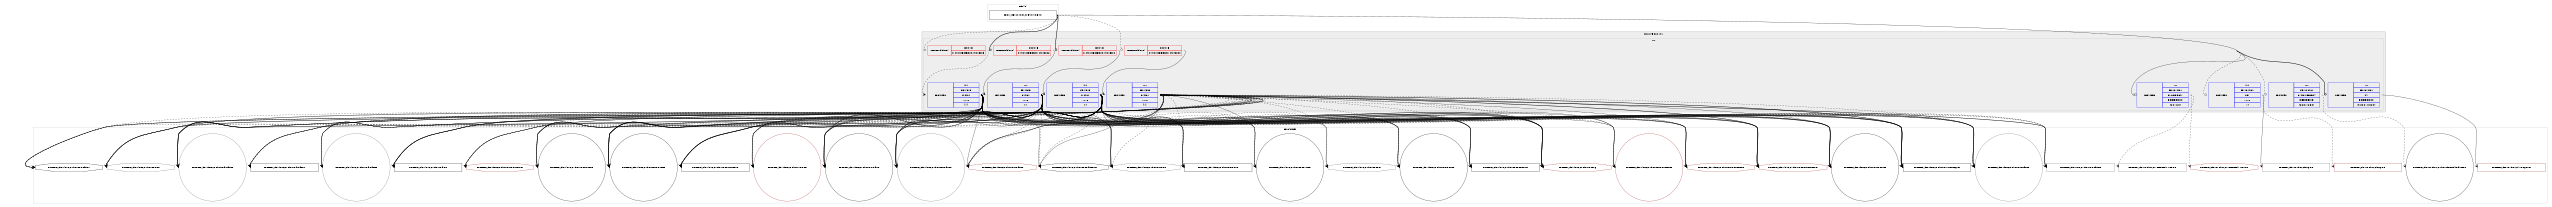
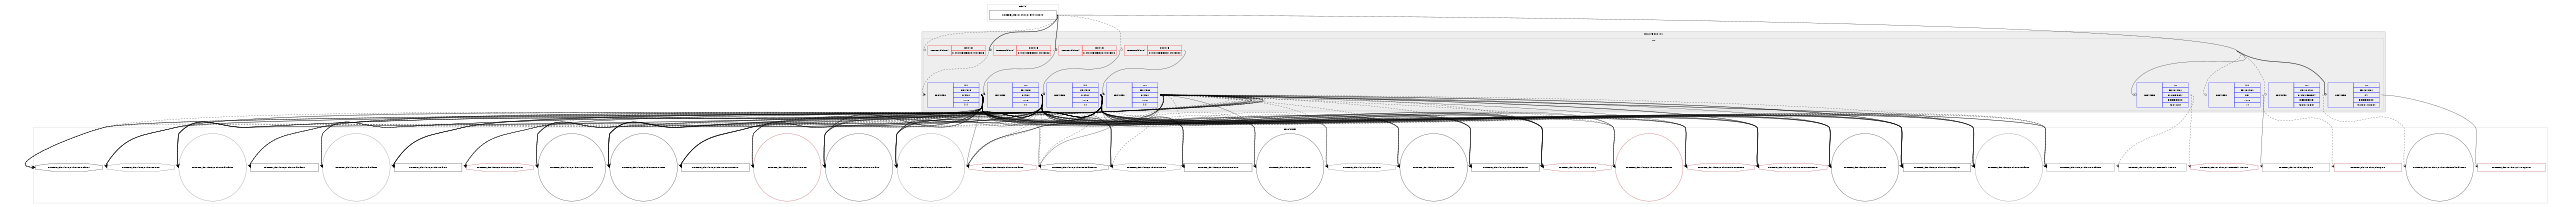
node "pack://dev-python/pyghmi-1.5.71": label "pack://dev-python/pyghmi-1.5.71" -> "portage://dev-python/pyghmi-1.5.71"
